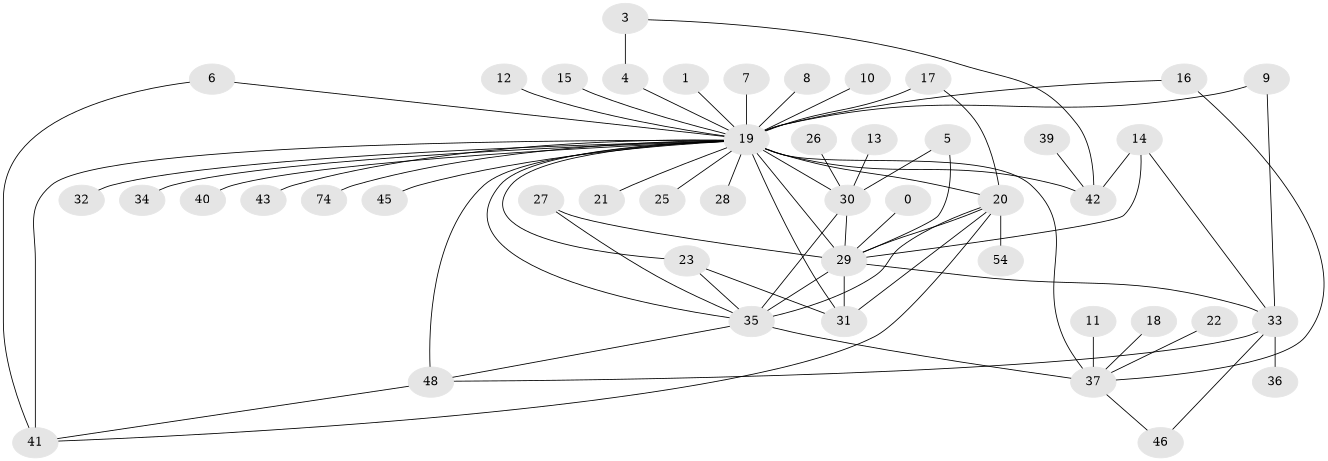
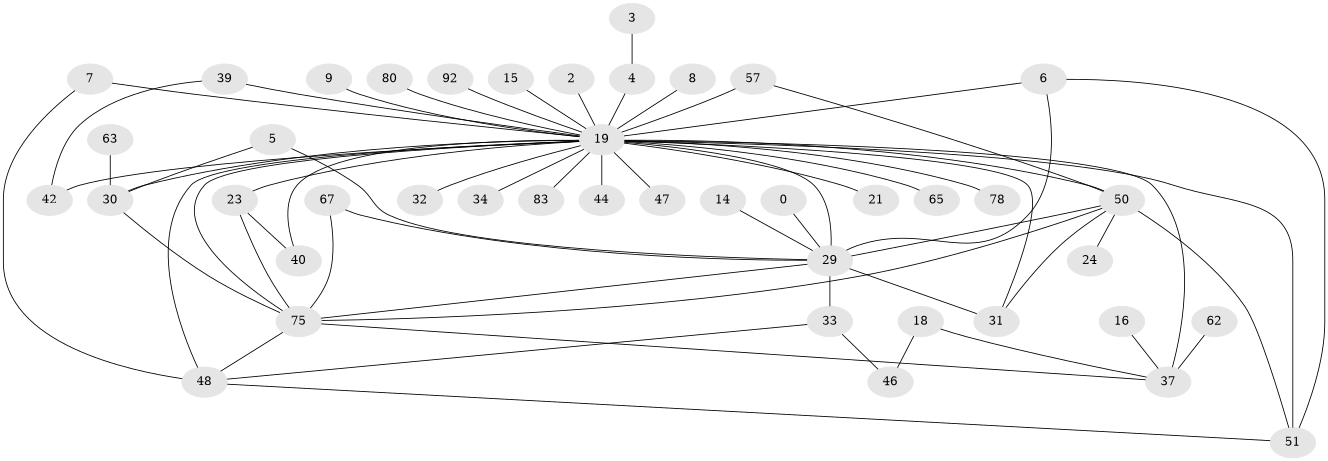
edge "3" -- "42": removed
node "12": label "12" -> "92"
node "1": label "1" -> "2"
node "10": label "10" -> "80"
node "17": label "17" -> "57"
edge "16" -- "19": now "39" -- "19"
node "26": removed
node "13": label "13" -> "63"
edge "14" -- "42": removed
node "43": label "43" -> "83"
node "74": label "74" -> "44"
node "45": label "45" -> "47"
node "27": label "27" -> "67"
node "25": label "25" -> "65"
node "28": label "28" -> "78"
node "20": label "20" -> "50"
edge "9" -- "33": removed
edge "30" -- "29": now "6" -- "29"
edge "14" -- "33": removed
node "54": label "54" -> "24"
edge "7" -- "48": added
edge "23" -- "31": now "23" -- "40"
node "35": label "35" -> "75"
node "11": removed
node "22": label "22" -> "62"
node "36": removed
edge "37" -- "46": now "18" -- "46"
node "41": label "41" -> "51"
